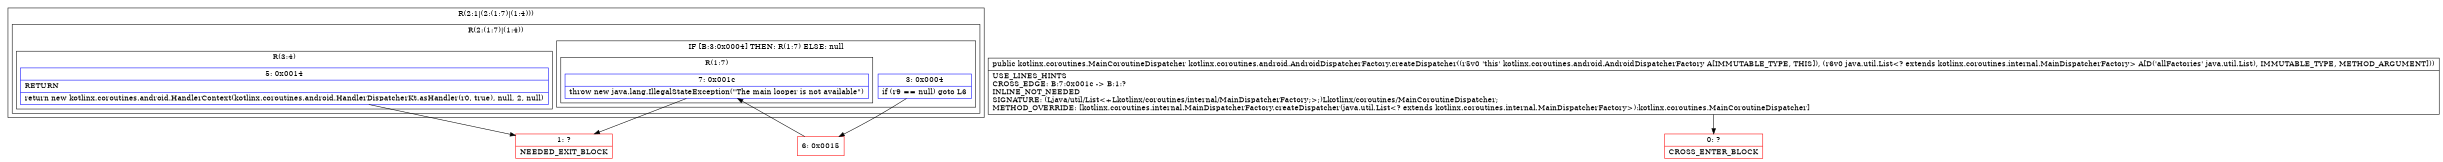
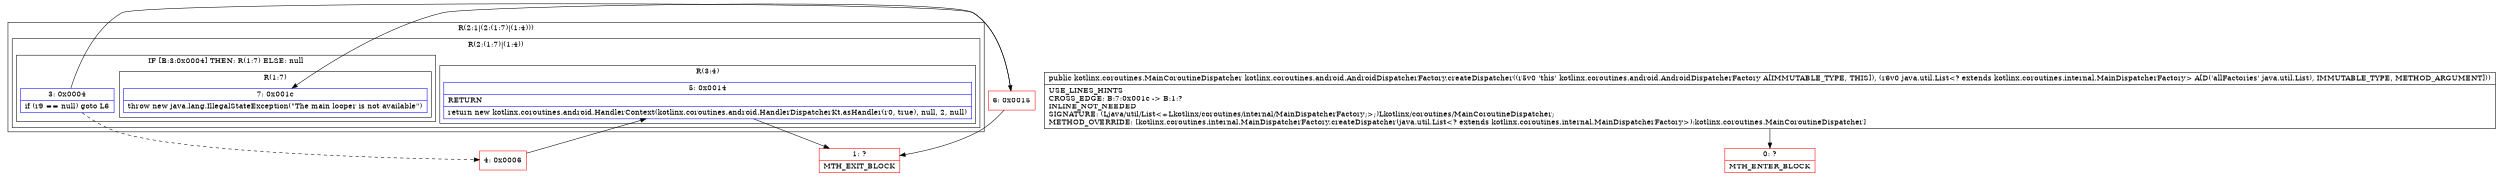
edge "7: 0x001c" -> "1: ?": now "6: 0x0015" -> "1: ?"
node "1: ?": text "NEEDED_EXIT_BLOCK" -> "MTH_EXIT_BLOCK"
node "0: ?": text "CROSS_ENTER_BLOCK" -> "MTH_ENTER_BLOCK"
node "4: 0x0006": added
